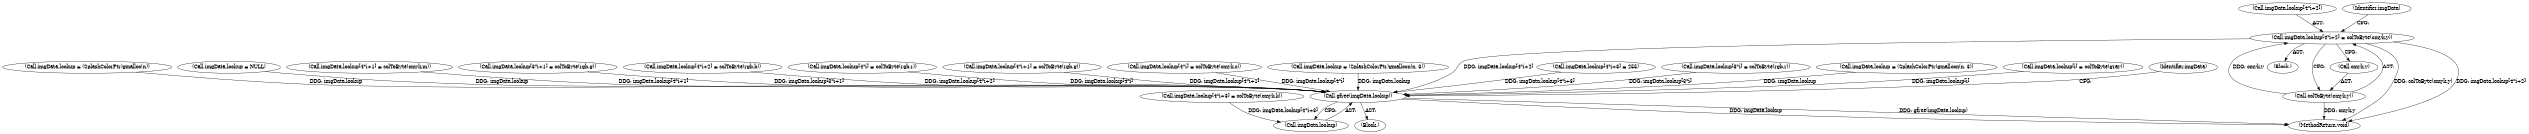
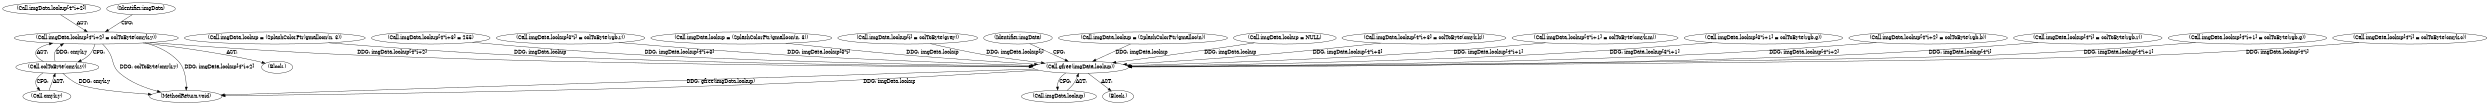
edge "(Call,imgData.lookup[4*i+2] = colToByte(cmyk.y))" -> "(Call,cmyk.y)": now "(Call,colToByte(cmyk.y))" -> "(Call,cmyk.y)"
edge "(Call,imgData.lookup[4*i+3] = colToByte(cmyk.k))" -> "(Call,imgData.lookup)": now "(Call,imgData.lookup[4*i+3] = colToByte(cmyk.k))" -> "(Call,gfree(imgData.lookup))"
